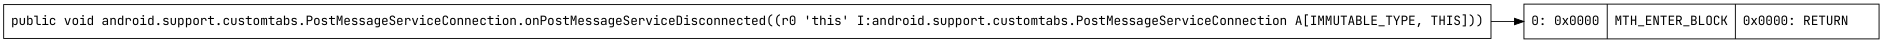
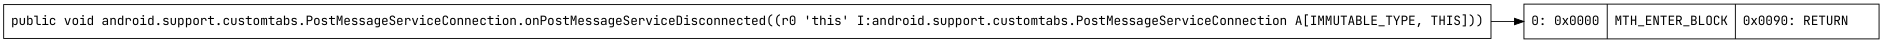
node "0: 0x0000": text "0x0000: RETURN" -> "0x0090: RETURN"
